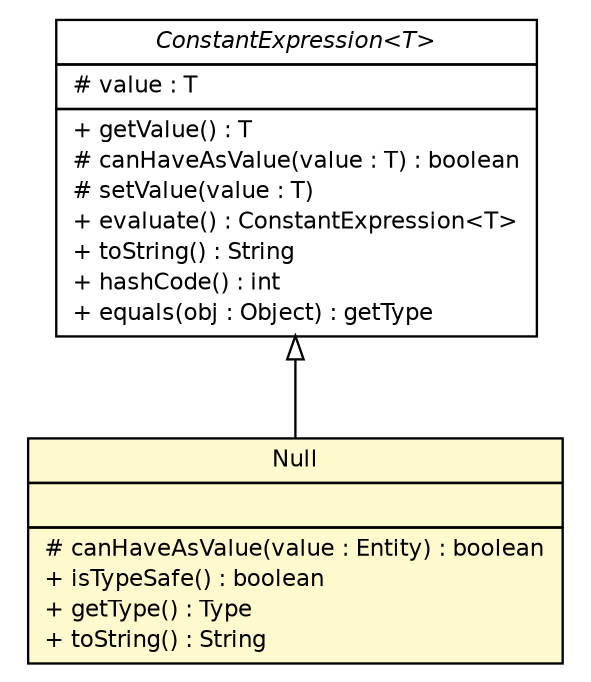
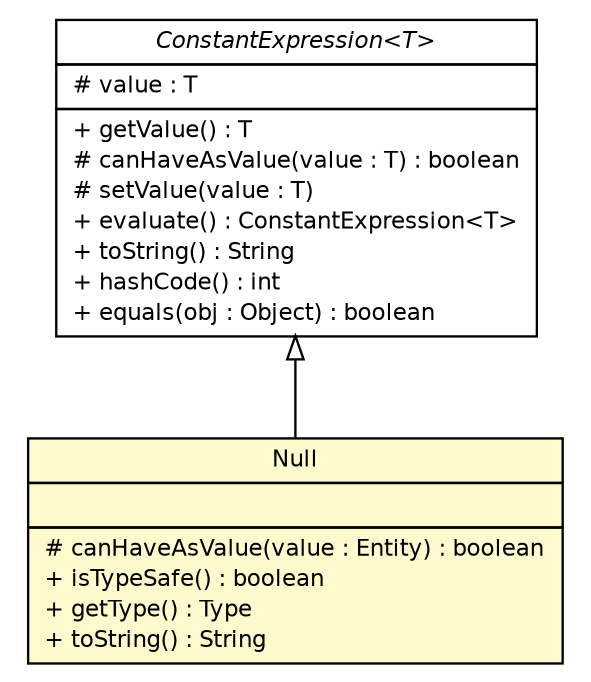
node "ConstantExpression<T>": text "+ equals(obj : Object) : getType" -> "+ equals(obj : Object) : boolean"
